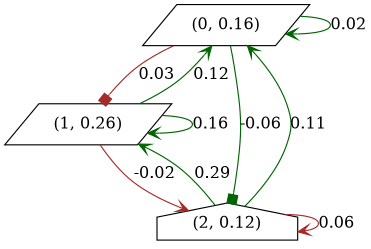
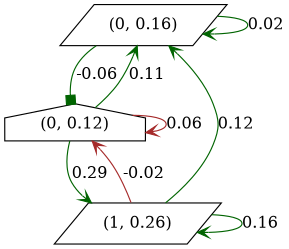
edge "(0, 0.16)" -> "(1, 0.26)": removed, label "0.03"
node "(2, 0.12)": label "(2, 0.12)" -> "(0, 0.12)"
